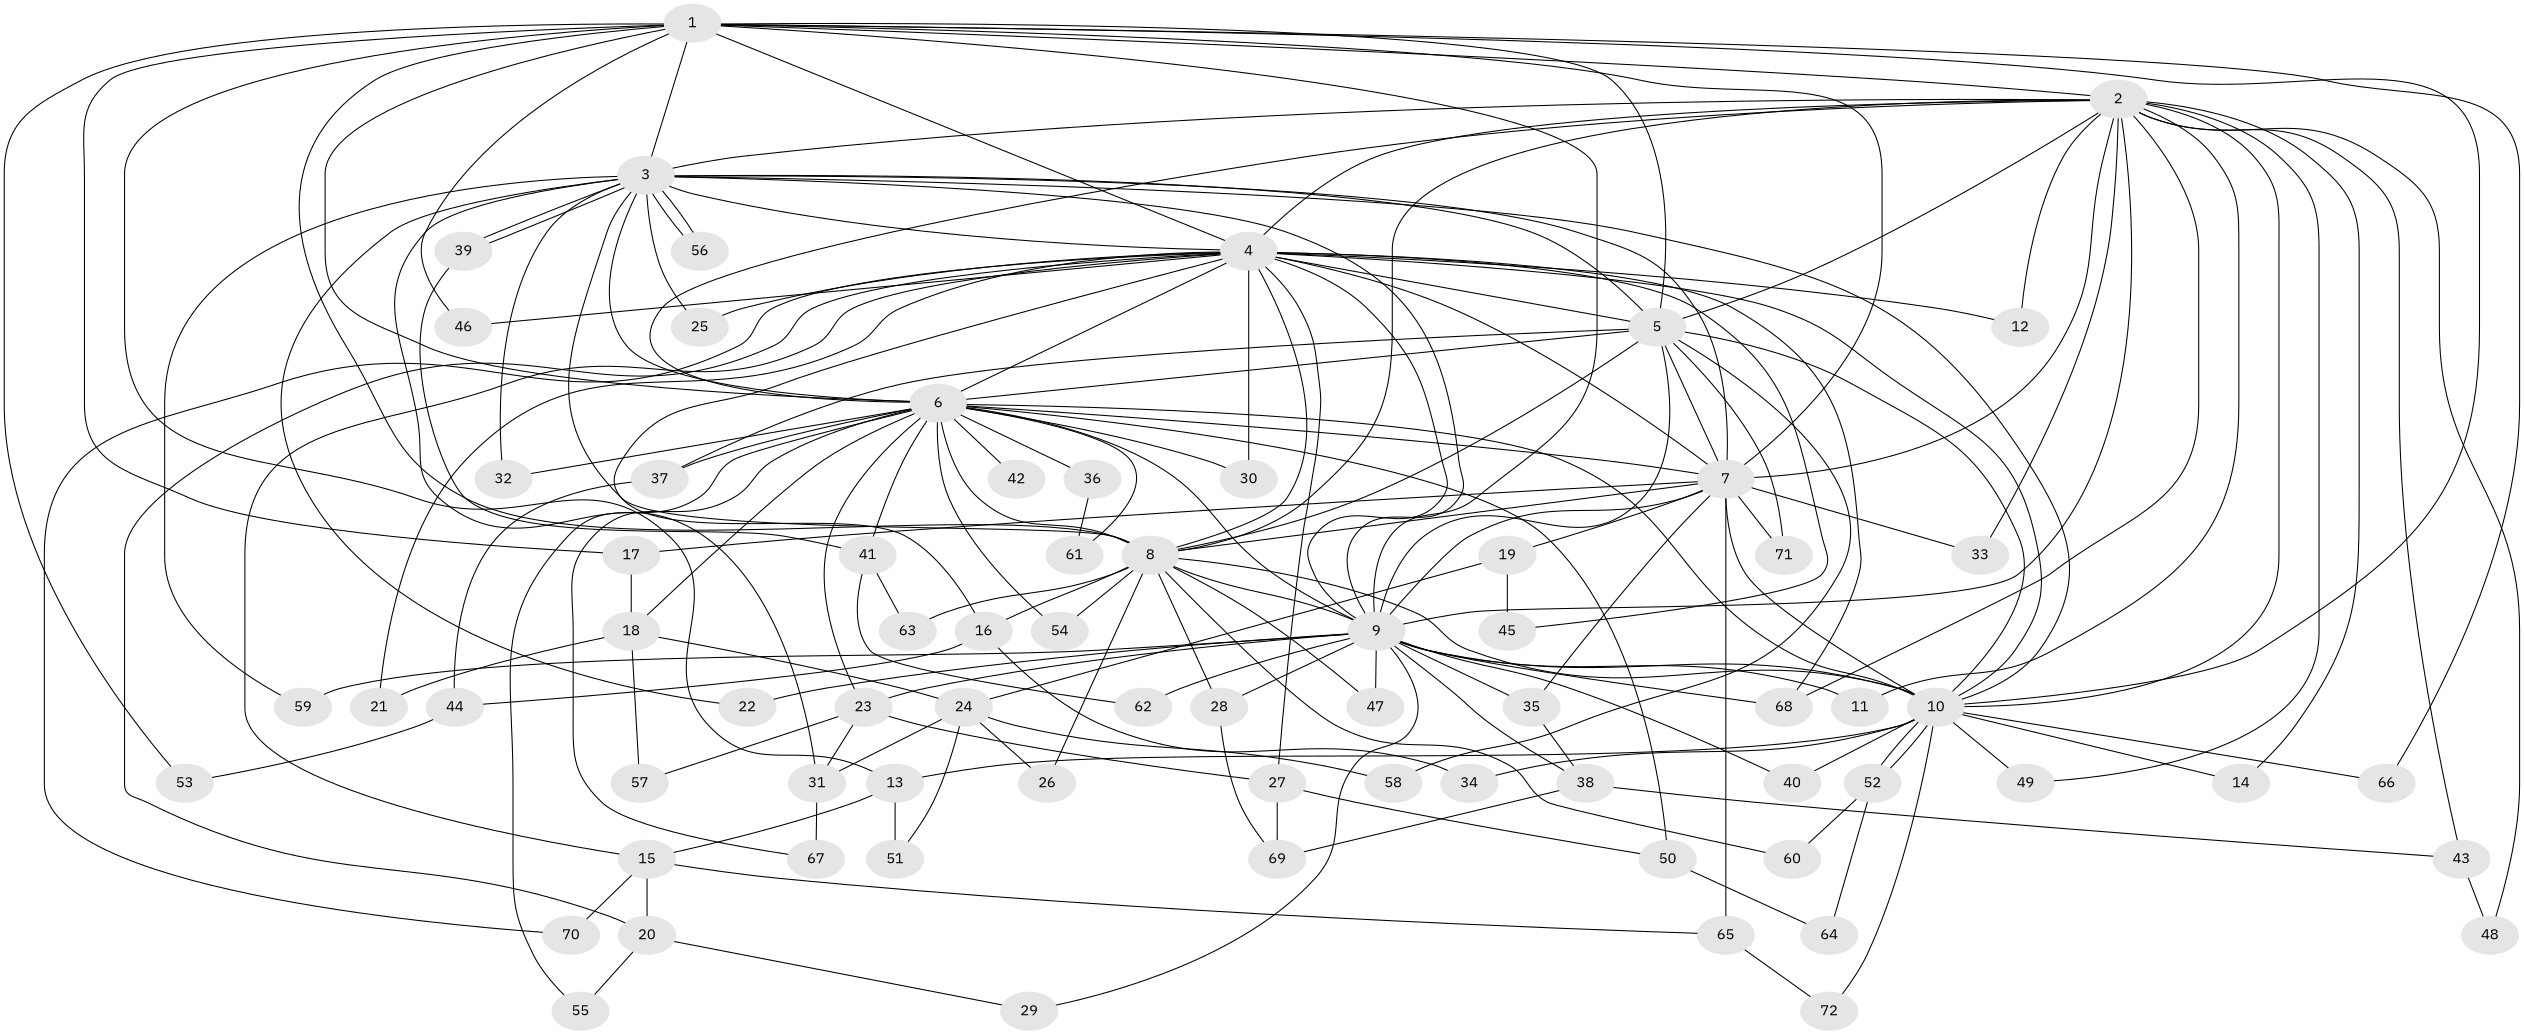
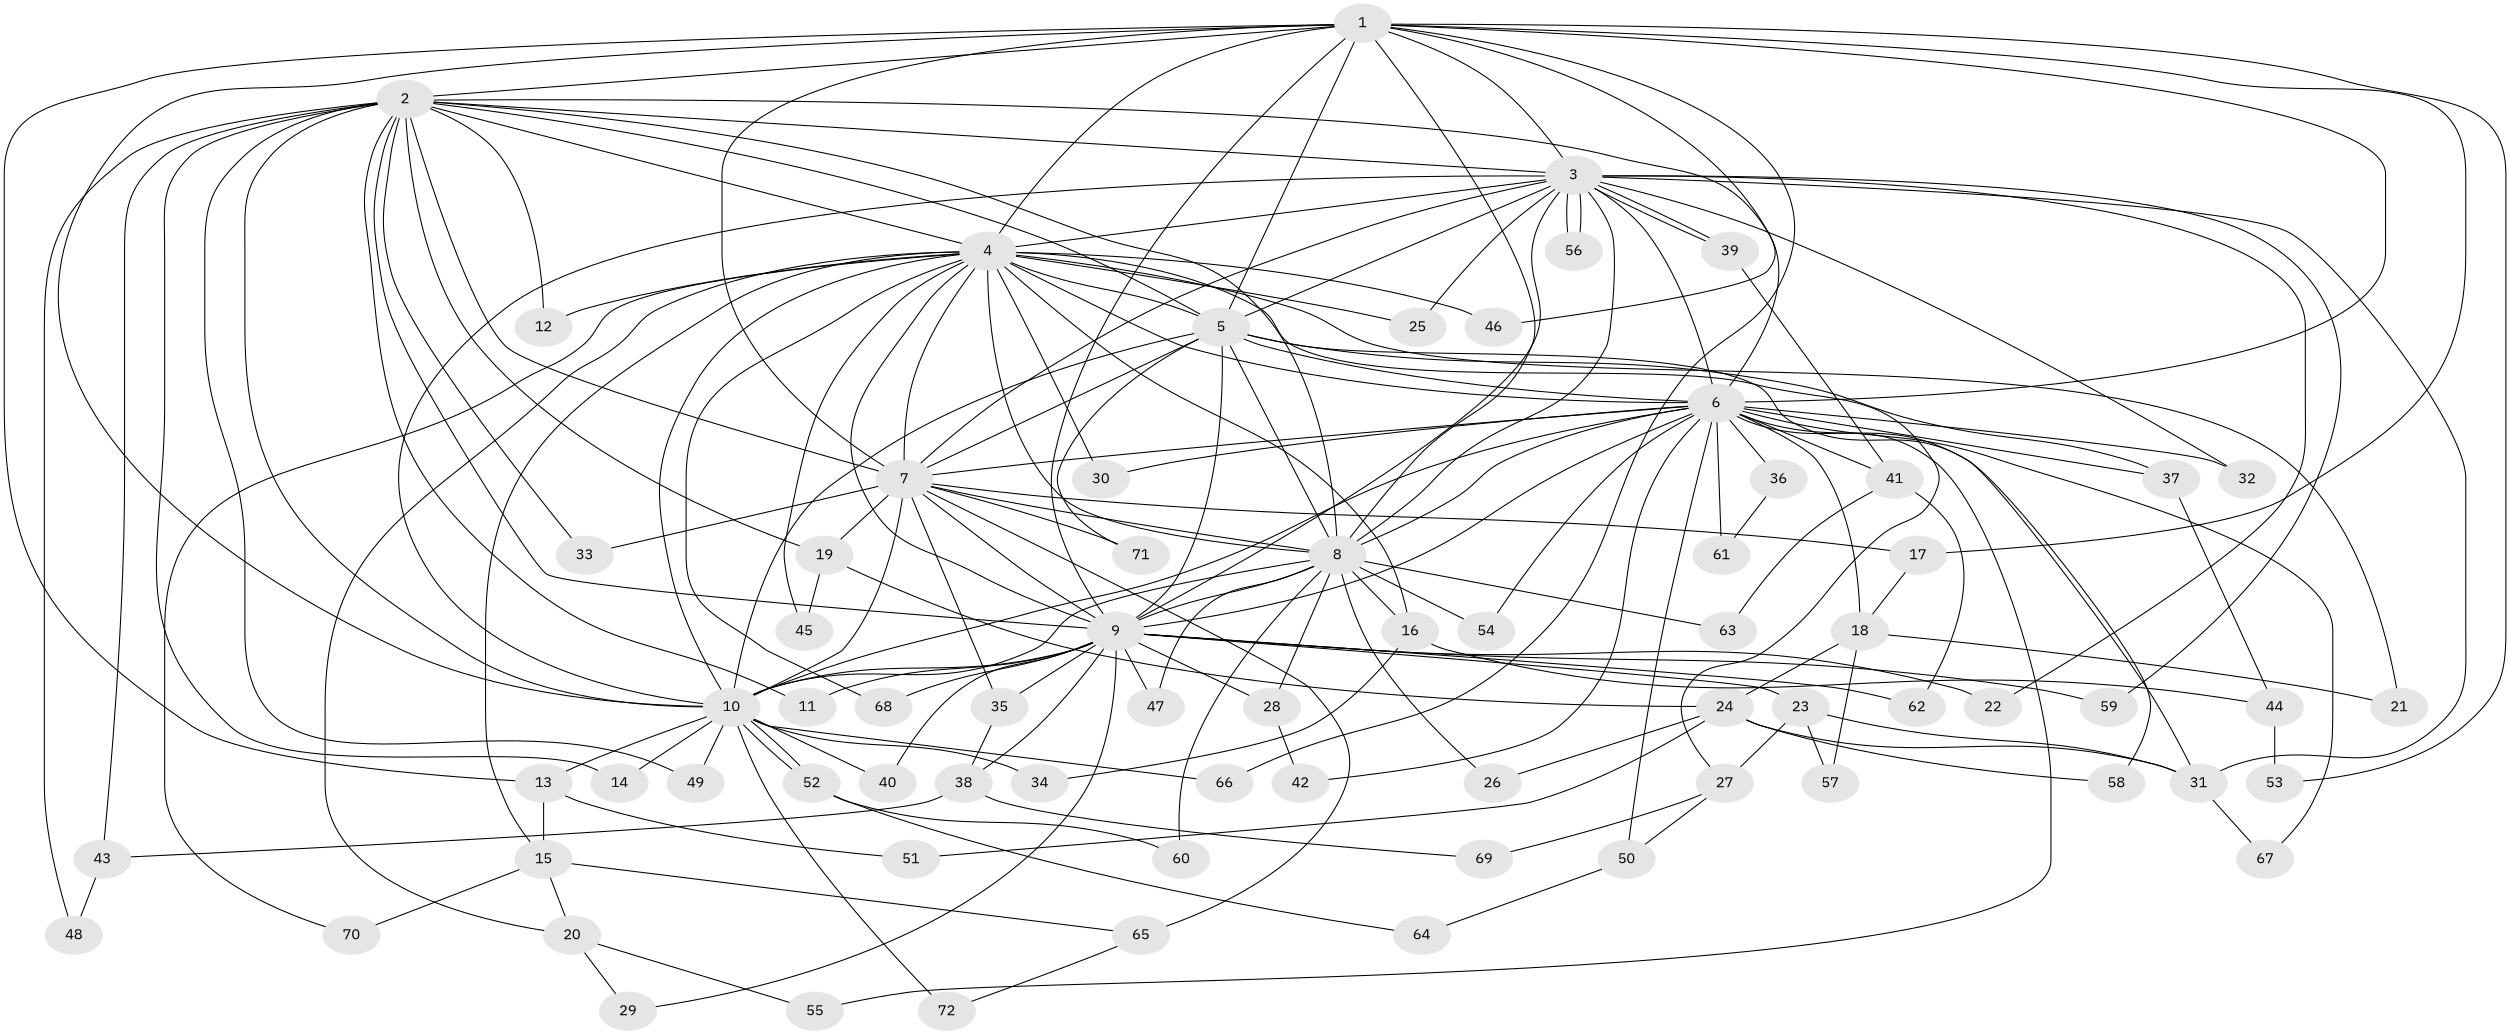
edge "2" -- "68": now "2" -- "19"
edge "6" -- "23": now "6" -- "31"
edge "28" -- "69": now "28" -- "42"
